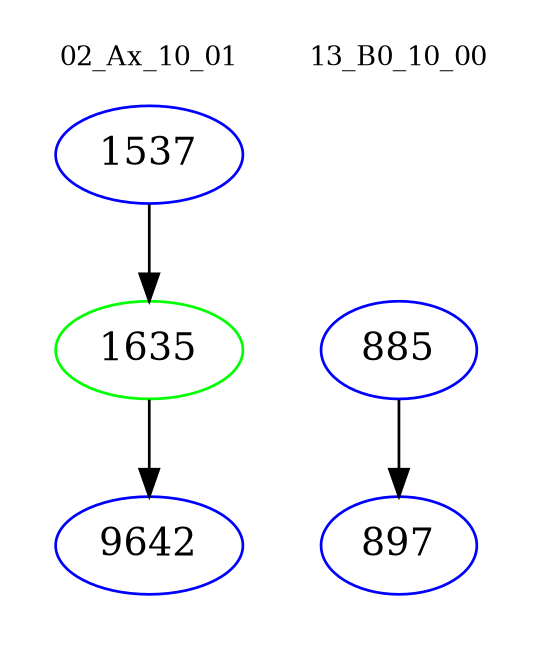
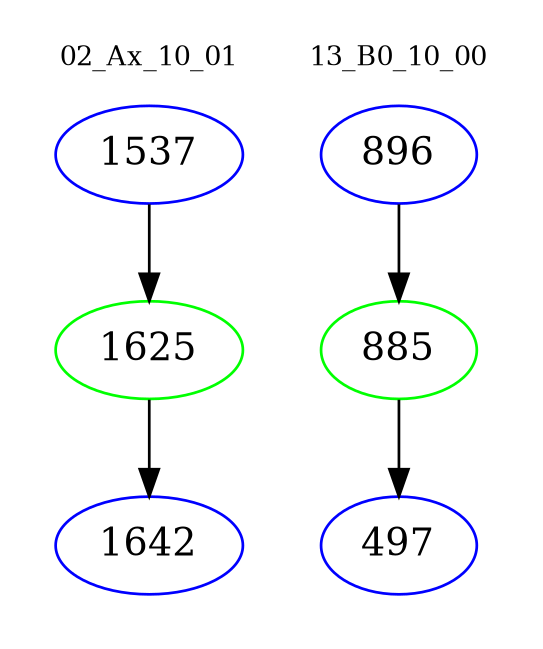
node "896": added
node "1635": label "1635" -> "1625"
node "885": color blue -> green
node "9642": label "9642" -> "1642"
node "897": label "897" -> "497"
